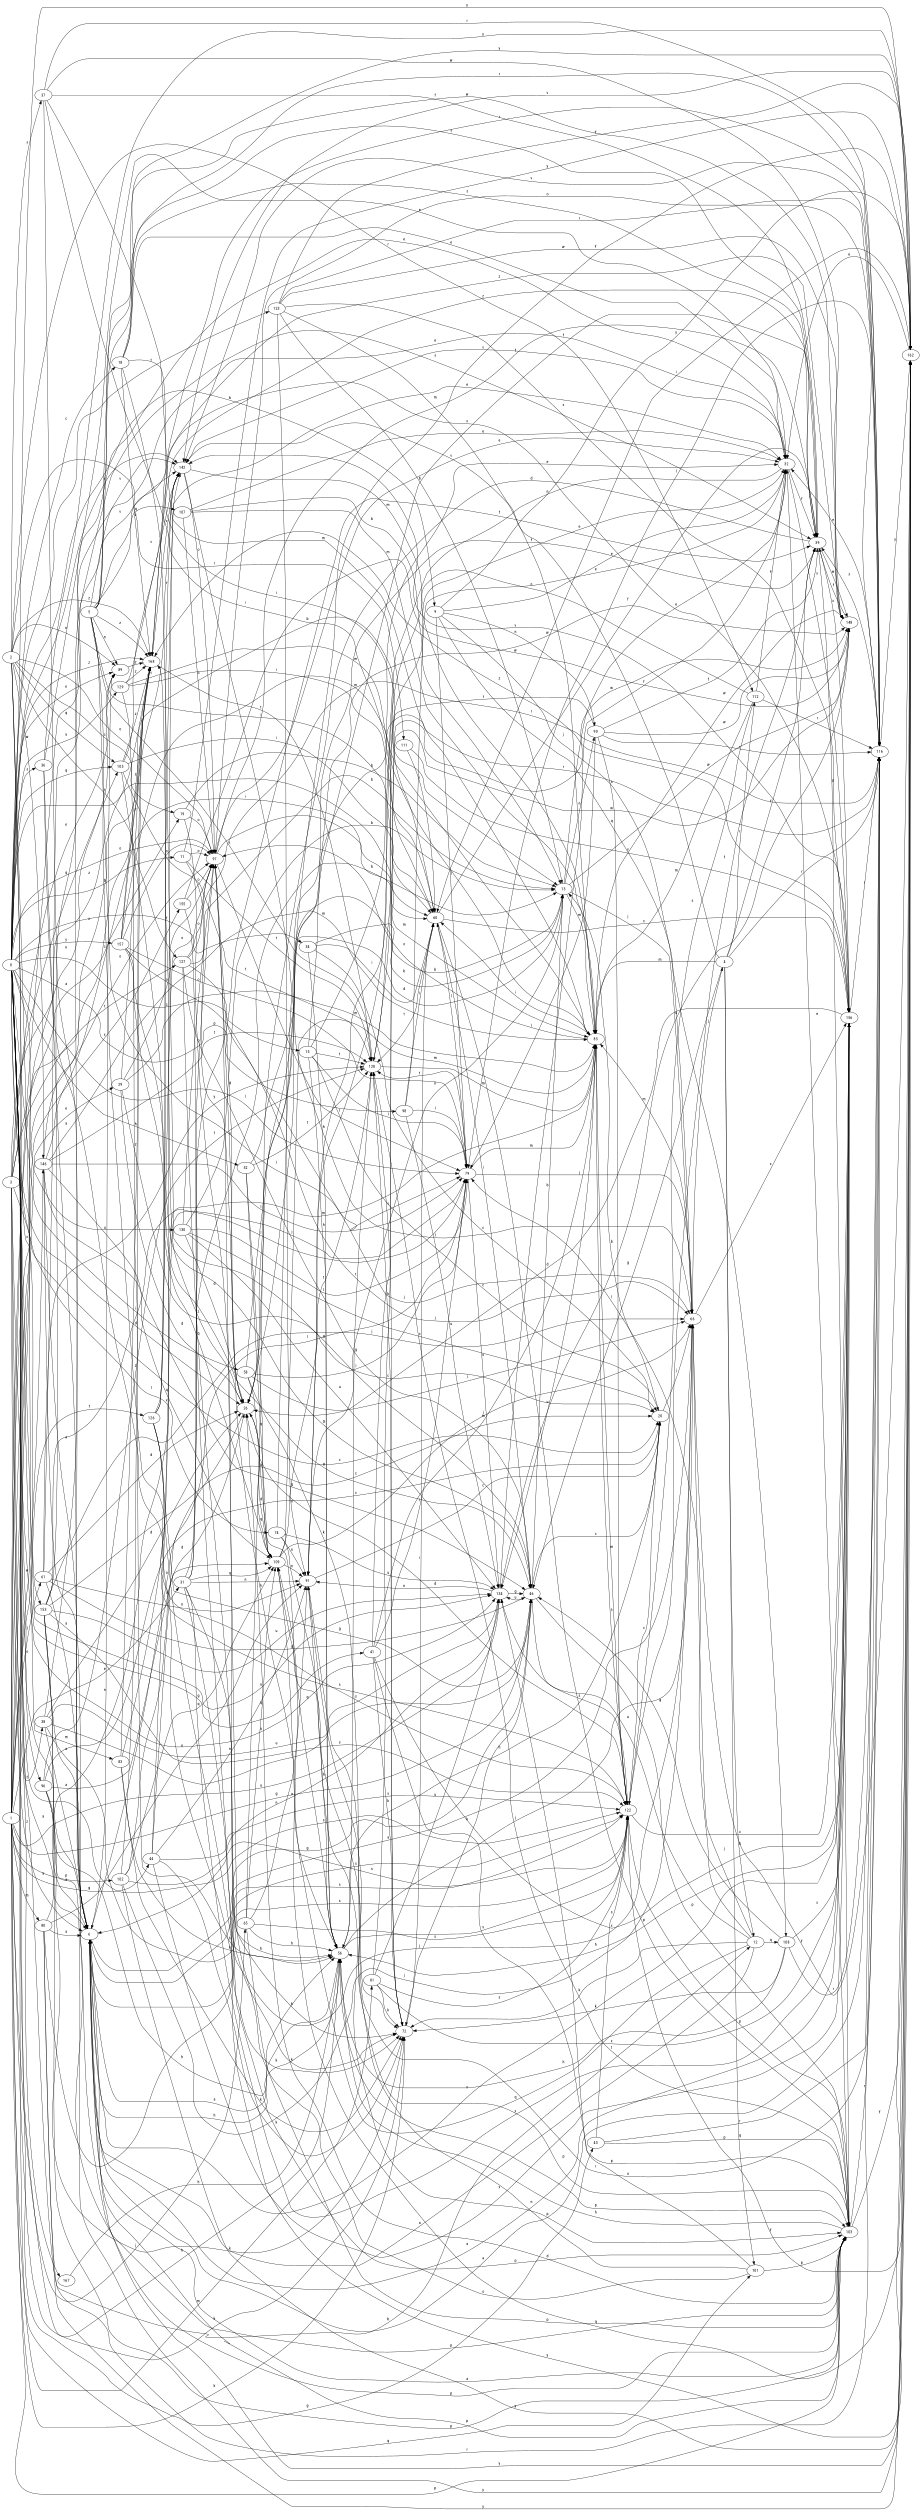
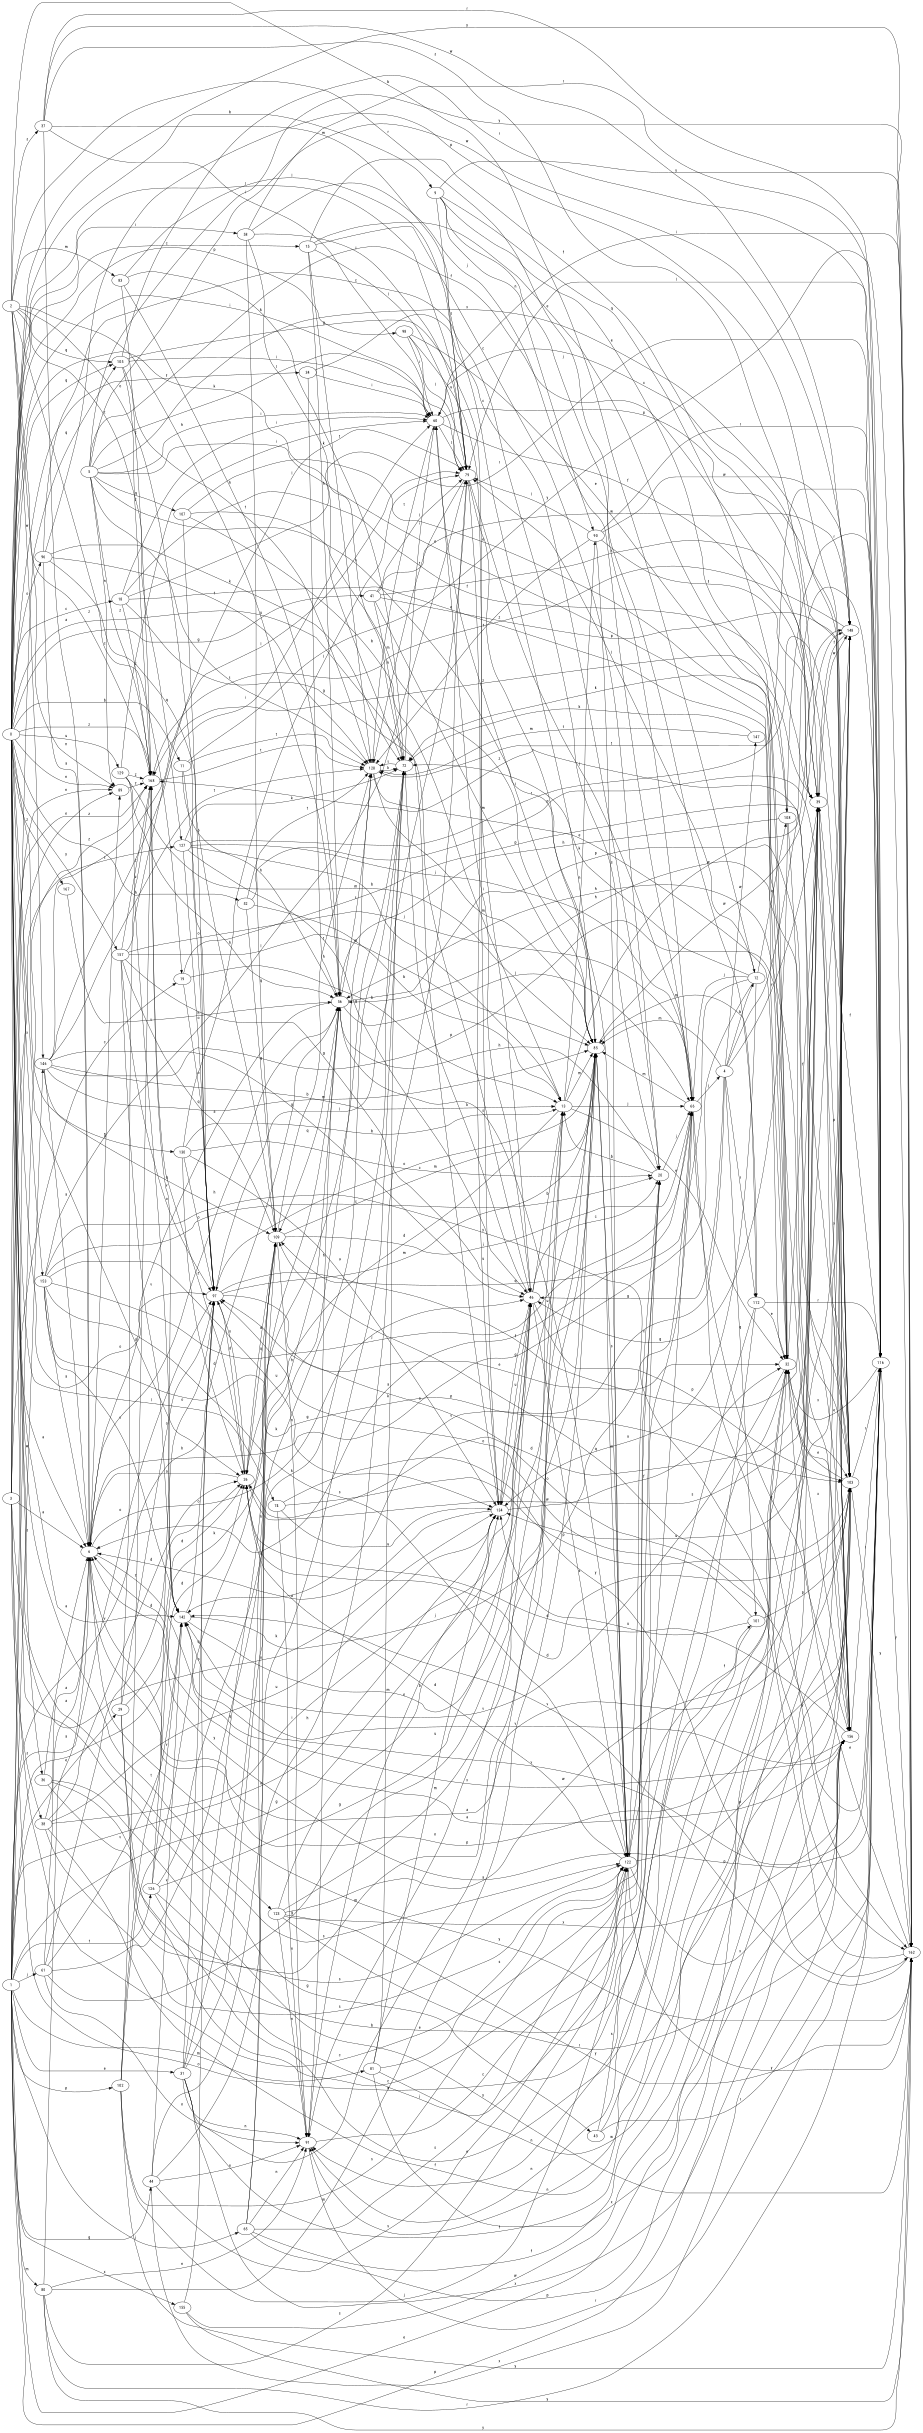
node "147": added
node "111": removed
edge "34" -> "13": removed, label "b"
edge "44" -> "79": label "l" -> "h"
edge "6" -> "122": removed, label "s"
